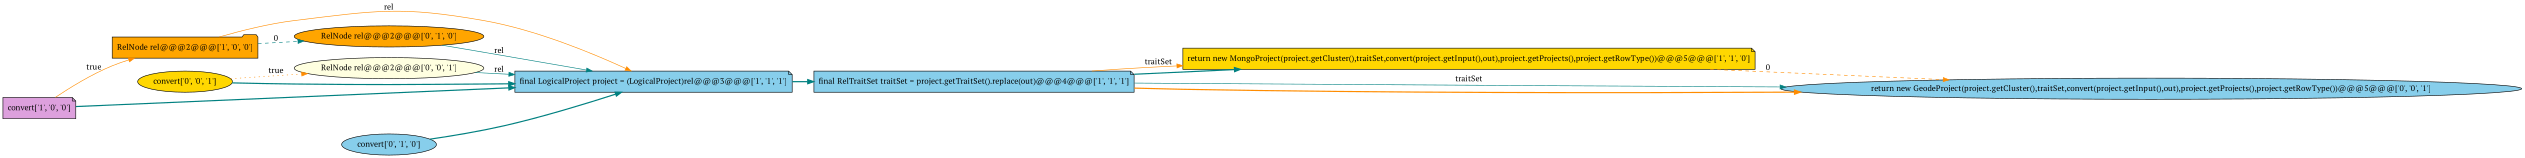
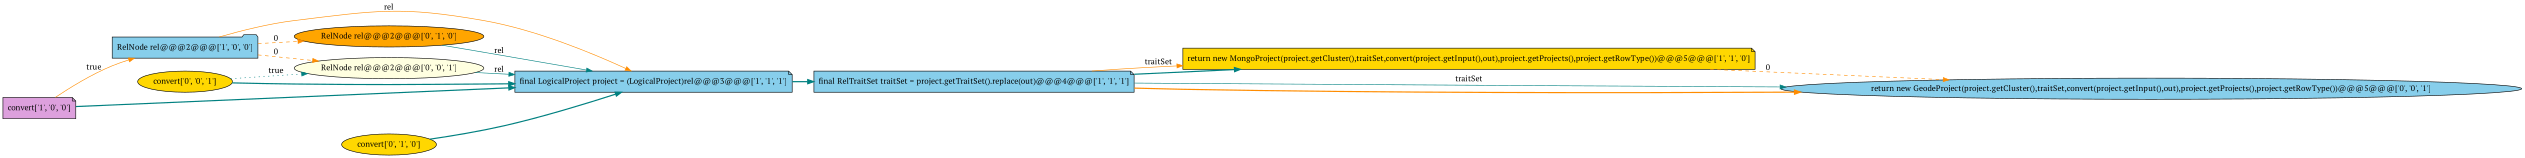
edge "RelNode rel@@@2@@@['1', '0', '0']" -> "RelNode rel@@@2@@@['0', '1', '0']": color teal -> darkorange
node "RelNode rel@@@2@@@['1', '0', '0']": fillcolor orange -> skyblue
edge "RelNode rel@@@2@@@['1', '0', '0']" -> "RelNode rel@@@2@@@['0', '0', '1']": added, label "0"
edge "convert['0', '0', '1']" -> "RelNode rel@@@2@@@['0', '0', '1']": color darkorange -> teal
node "convert['0', '1', '0']": fillcolor skyblue -> gold
